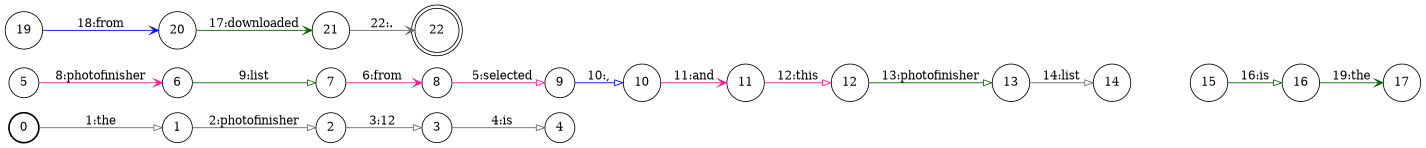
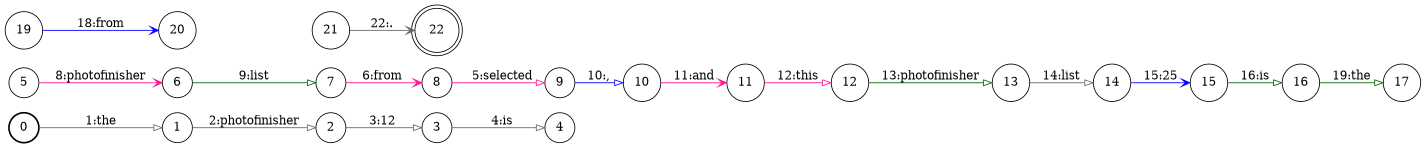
edge "20" -> "21": removed, label "17:downloaded"
edge "14" -> "15": added, label "15:25"
edge "16" -> "17": arrowhead vee -> onormal
